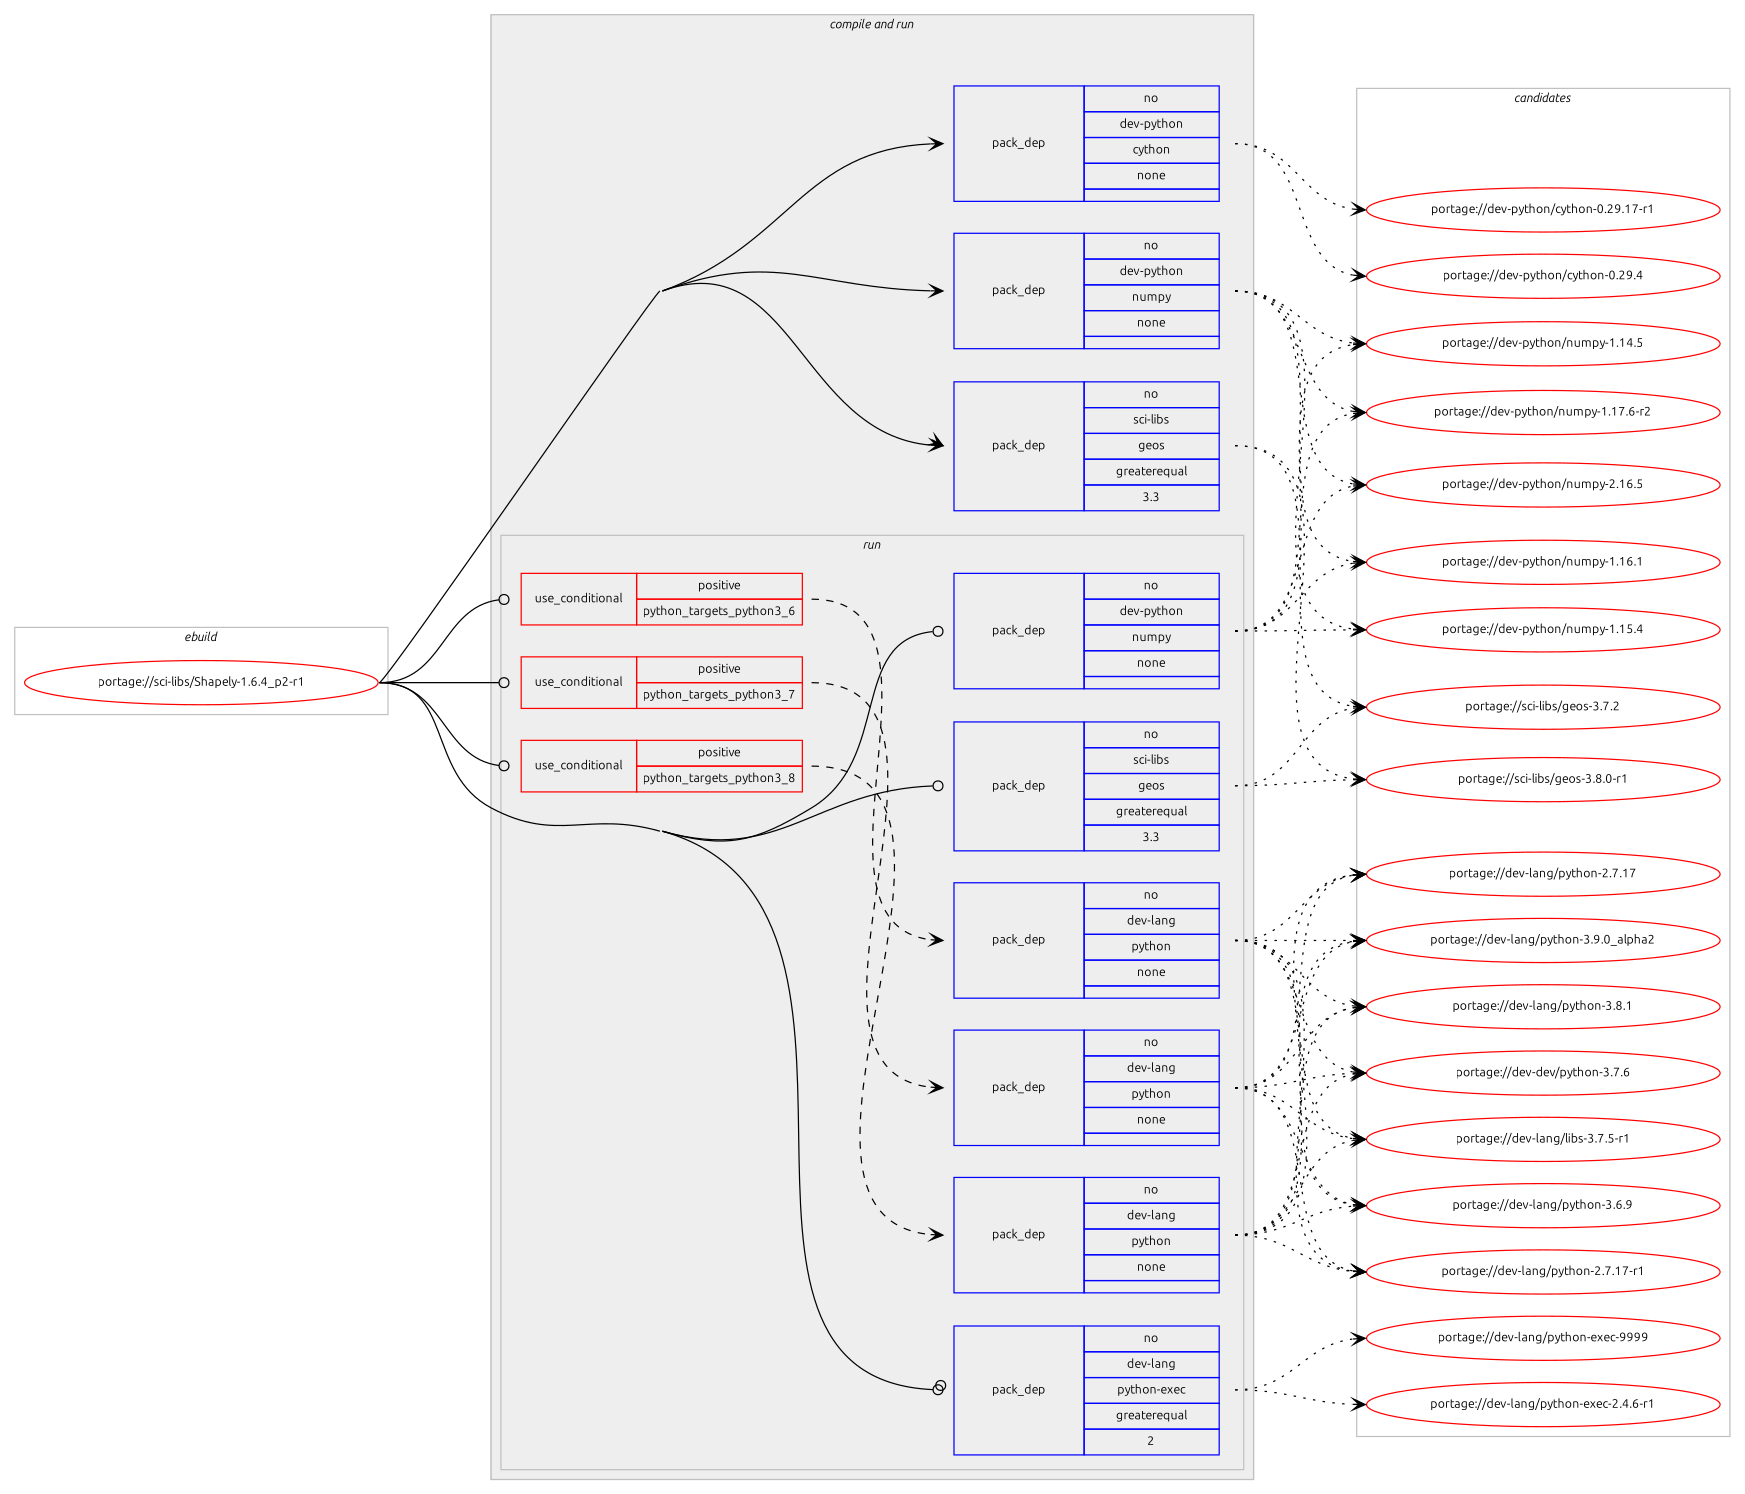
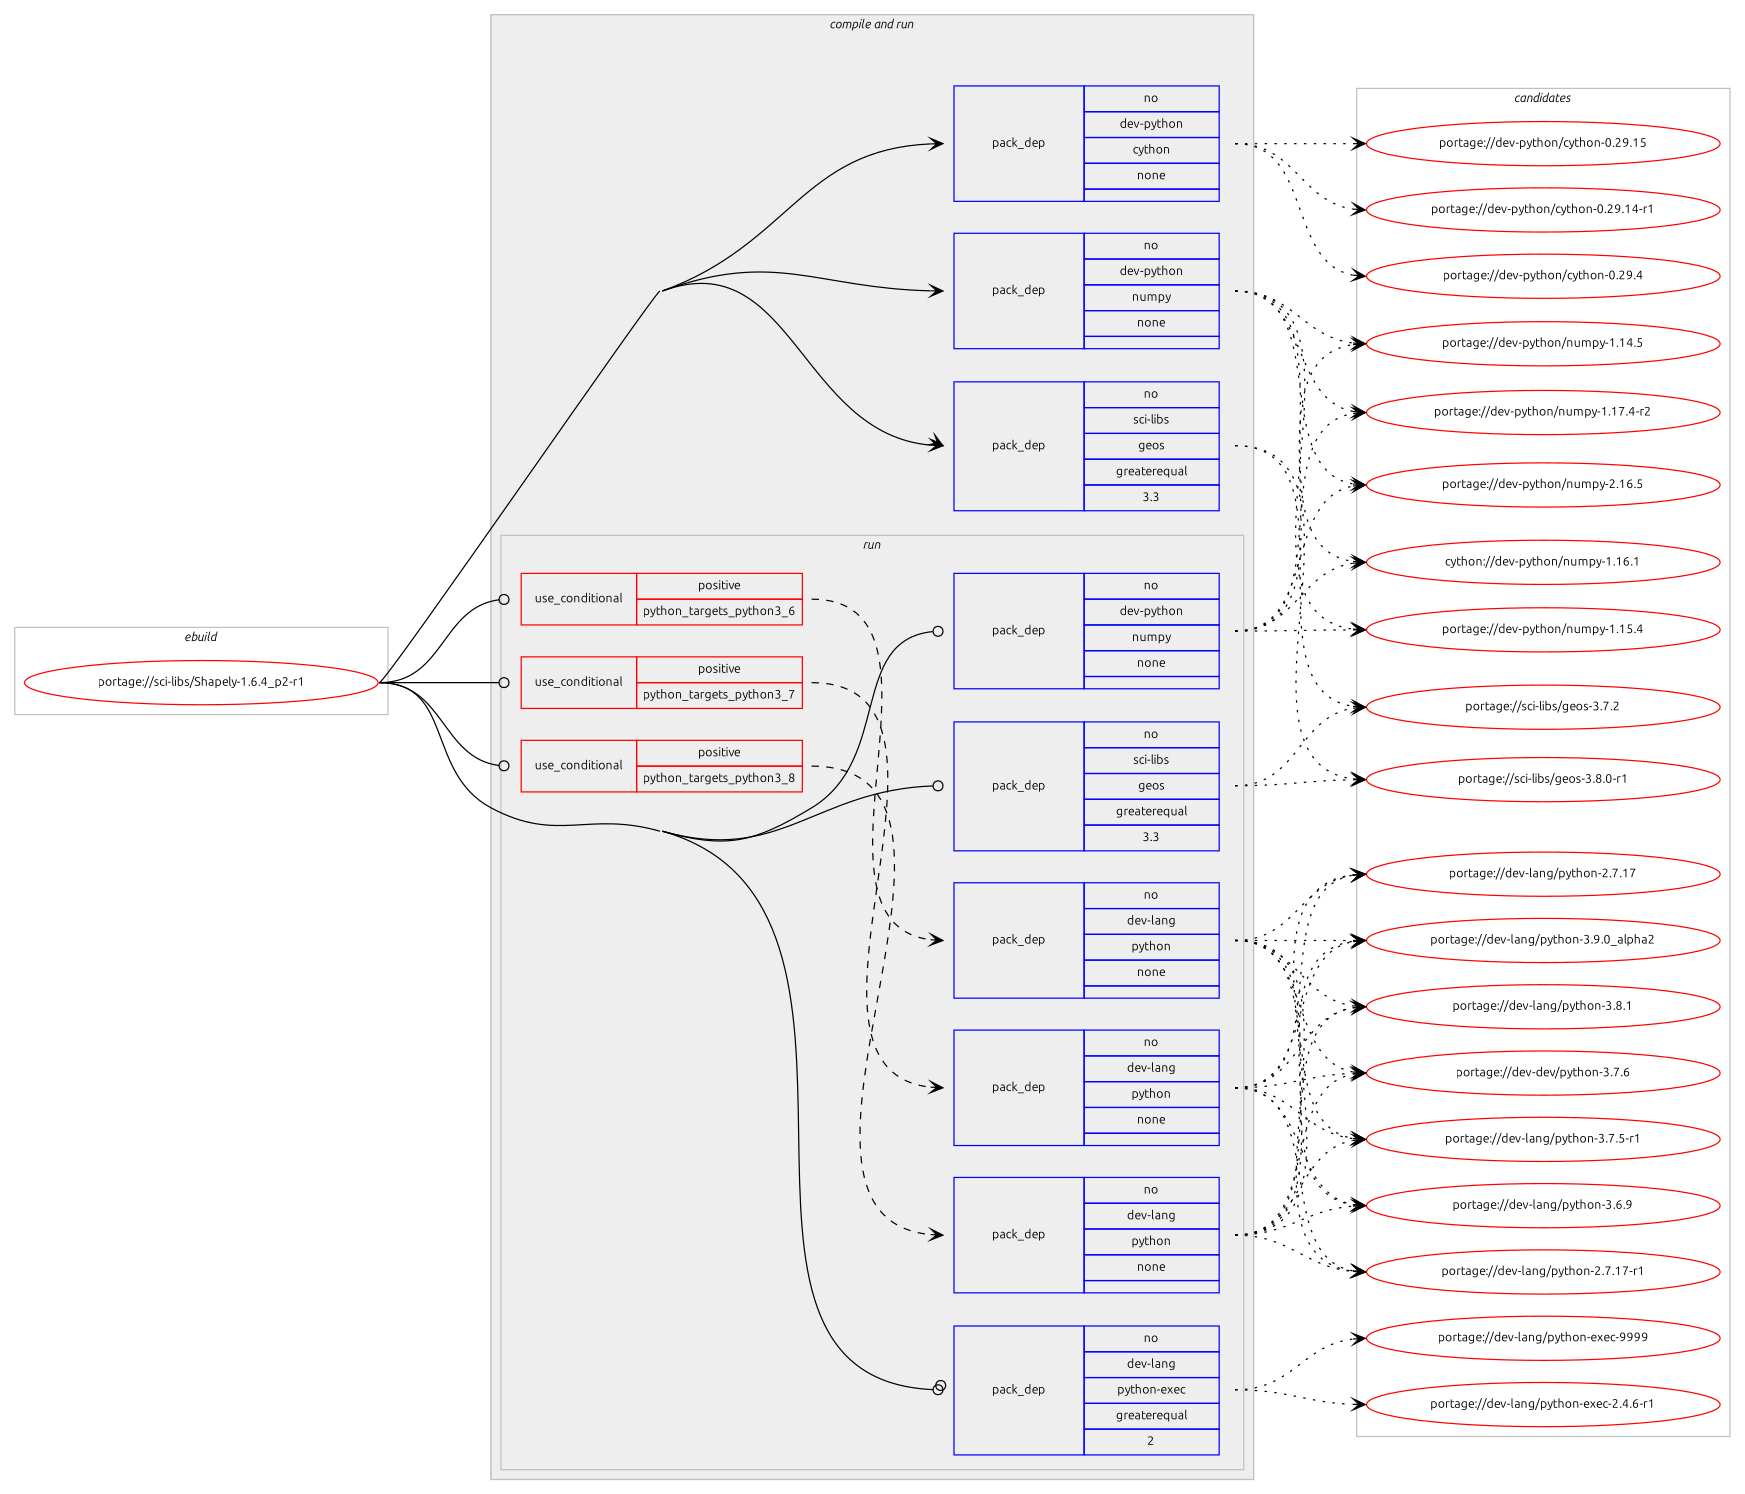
node "portage://dev-python/cython-0.29.15": added
node "portage://dev-python/cython-0.29.17-r1": label "portage://dev-python/cython-0.29.17-r1" -> "portage://dev-python/cython-0.29.14-r1"
node "portage://dev-python/numpy-1.17.6-r2": label "portage://dev-python/numpy-1.17.6-r2" -> "portage://dev-python/numpy-1.17.4-r2"
node "portage://dev-python/numpy-1.16.1": label "portage://dev-python/numpy-1.16.1" -> "cython://dev-python/numpy-1.16.1"
node "portage://dev-lang/libs-3.7.5-r1": label "portage://dev-lang/libs-3.7.5-r1" -> "portage://dev-lang/python-3.7.5-r1"
